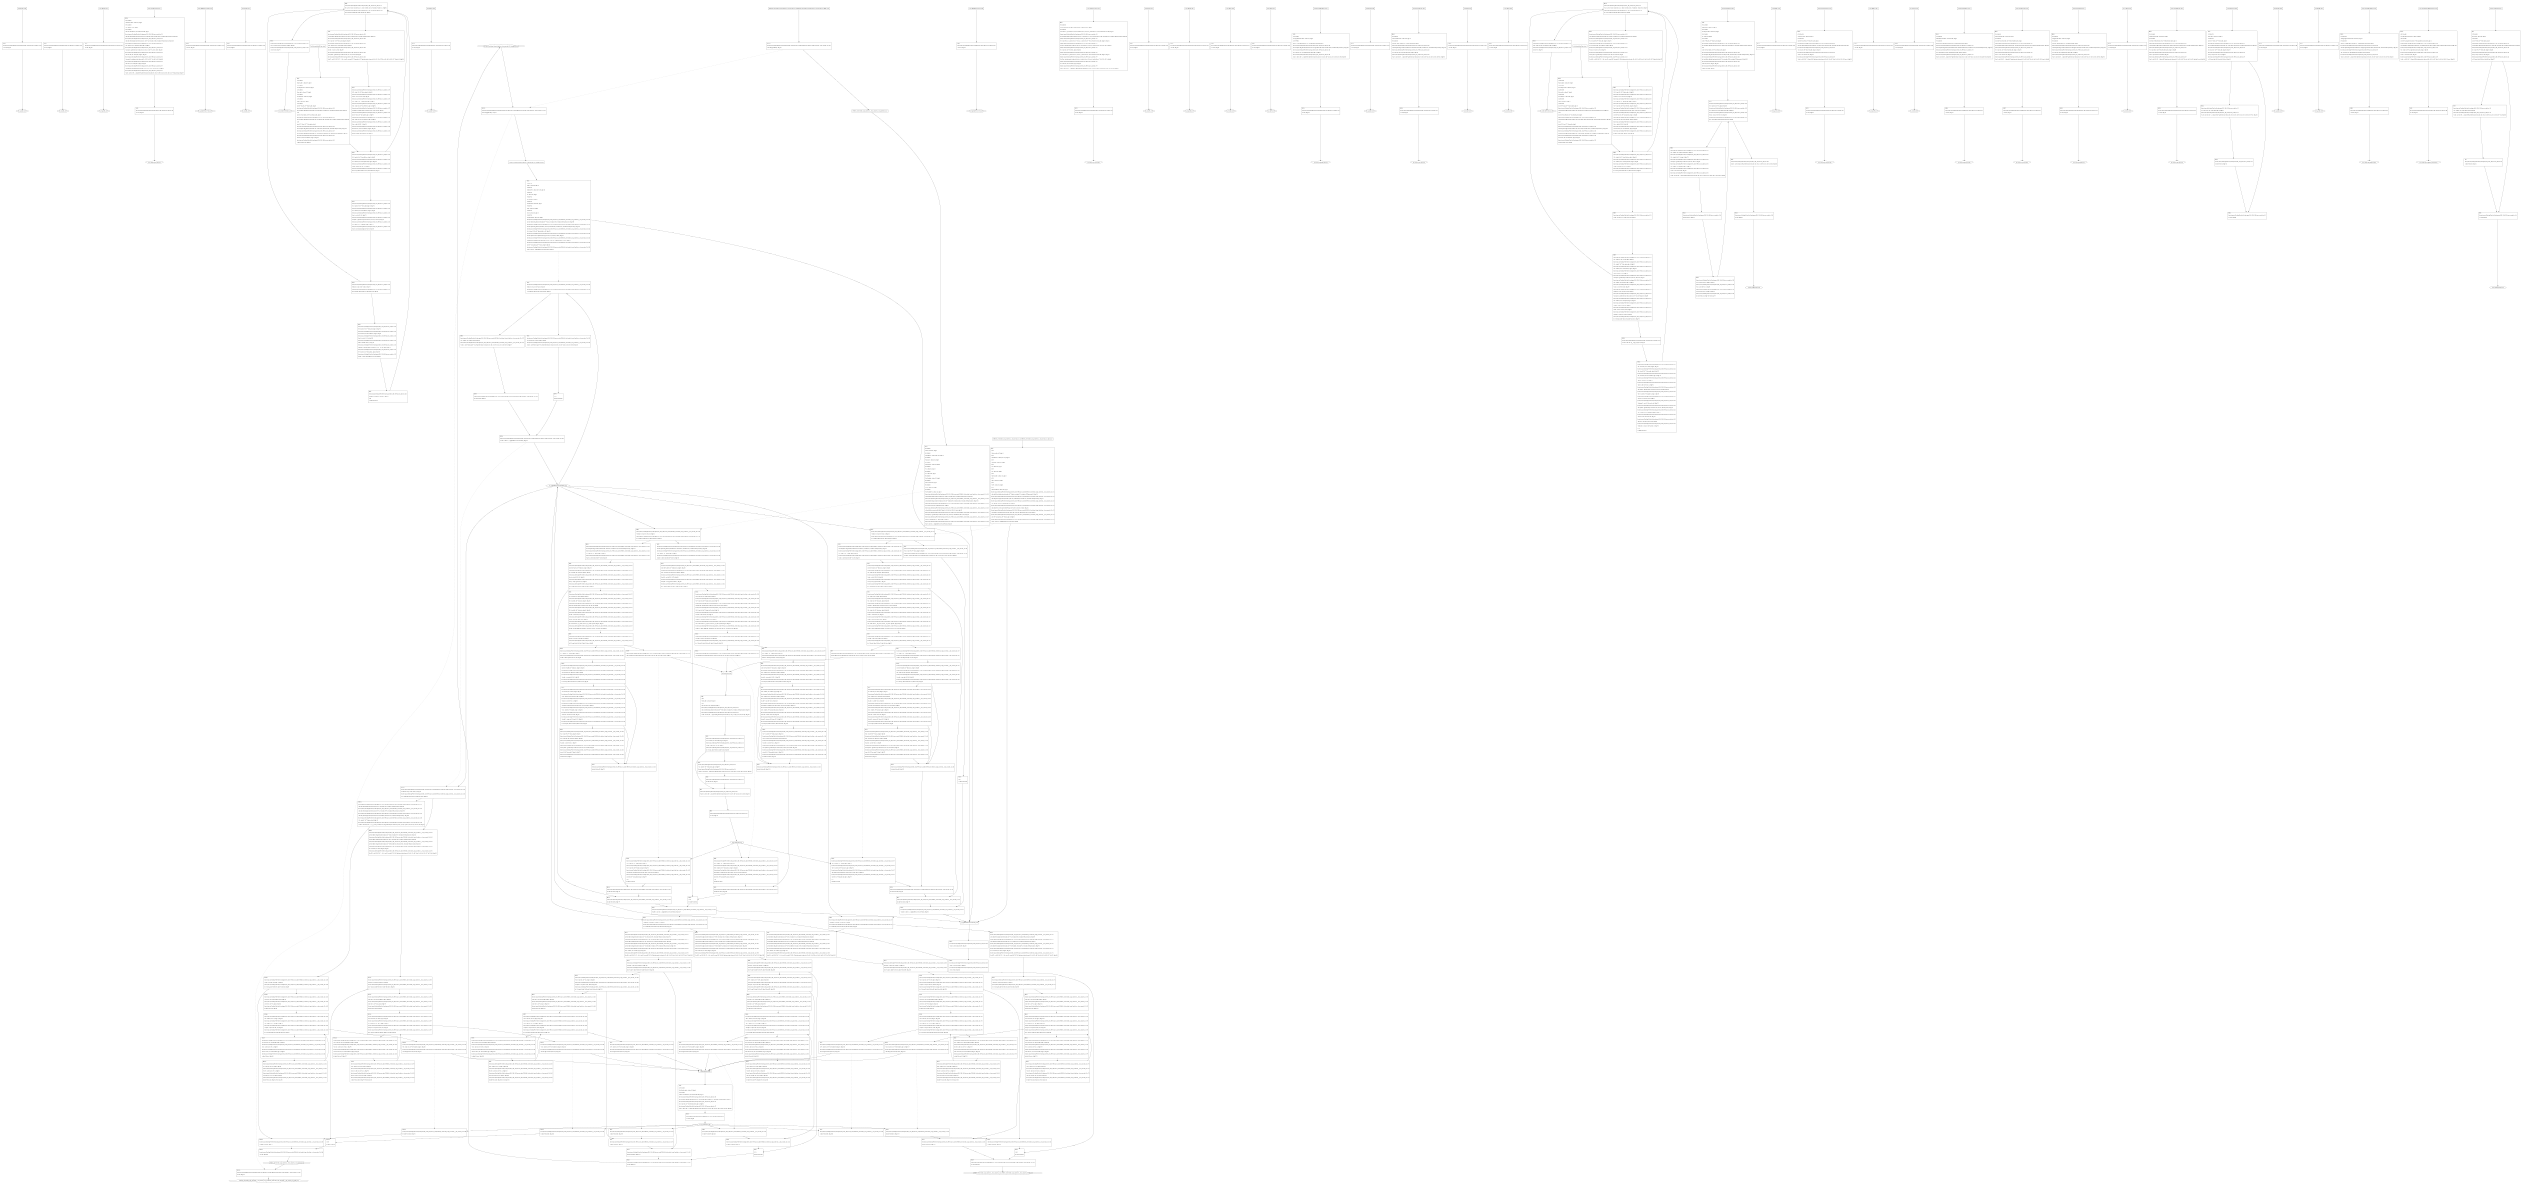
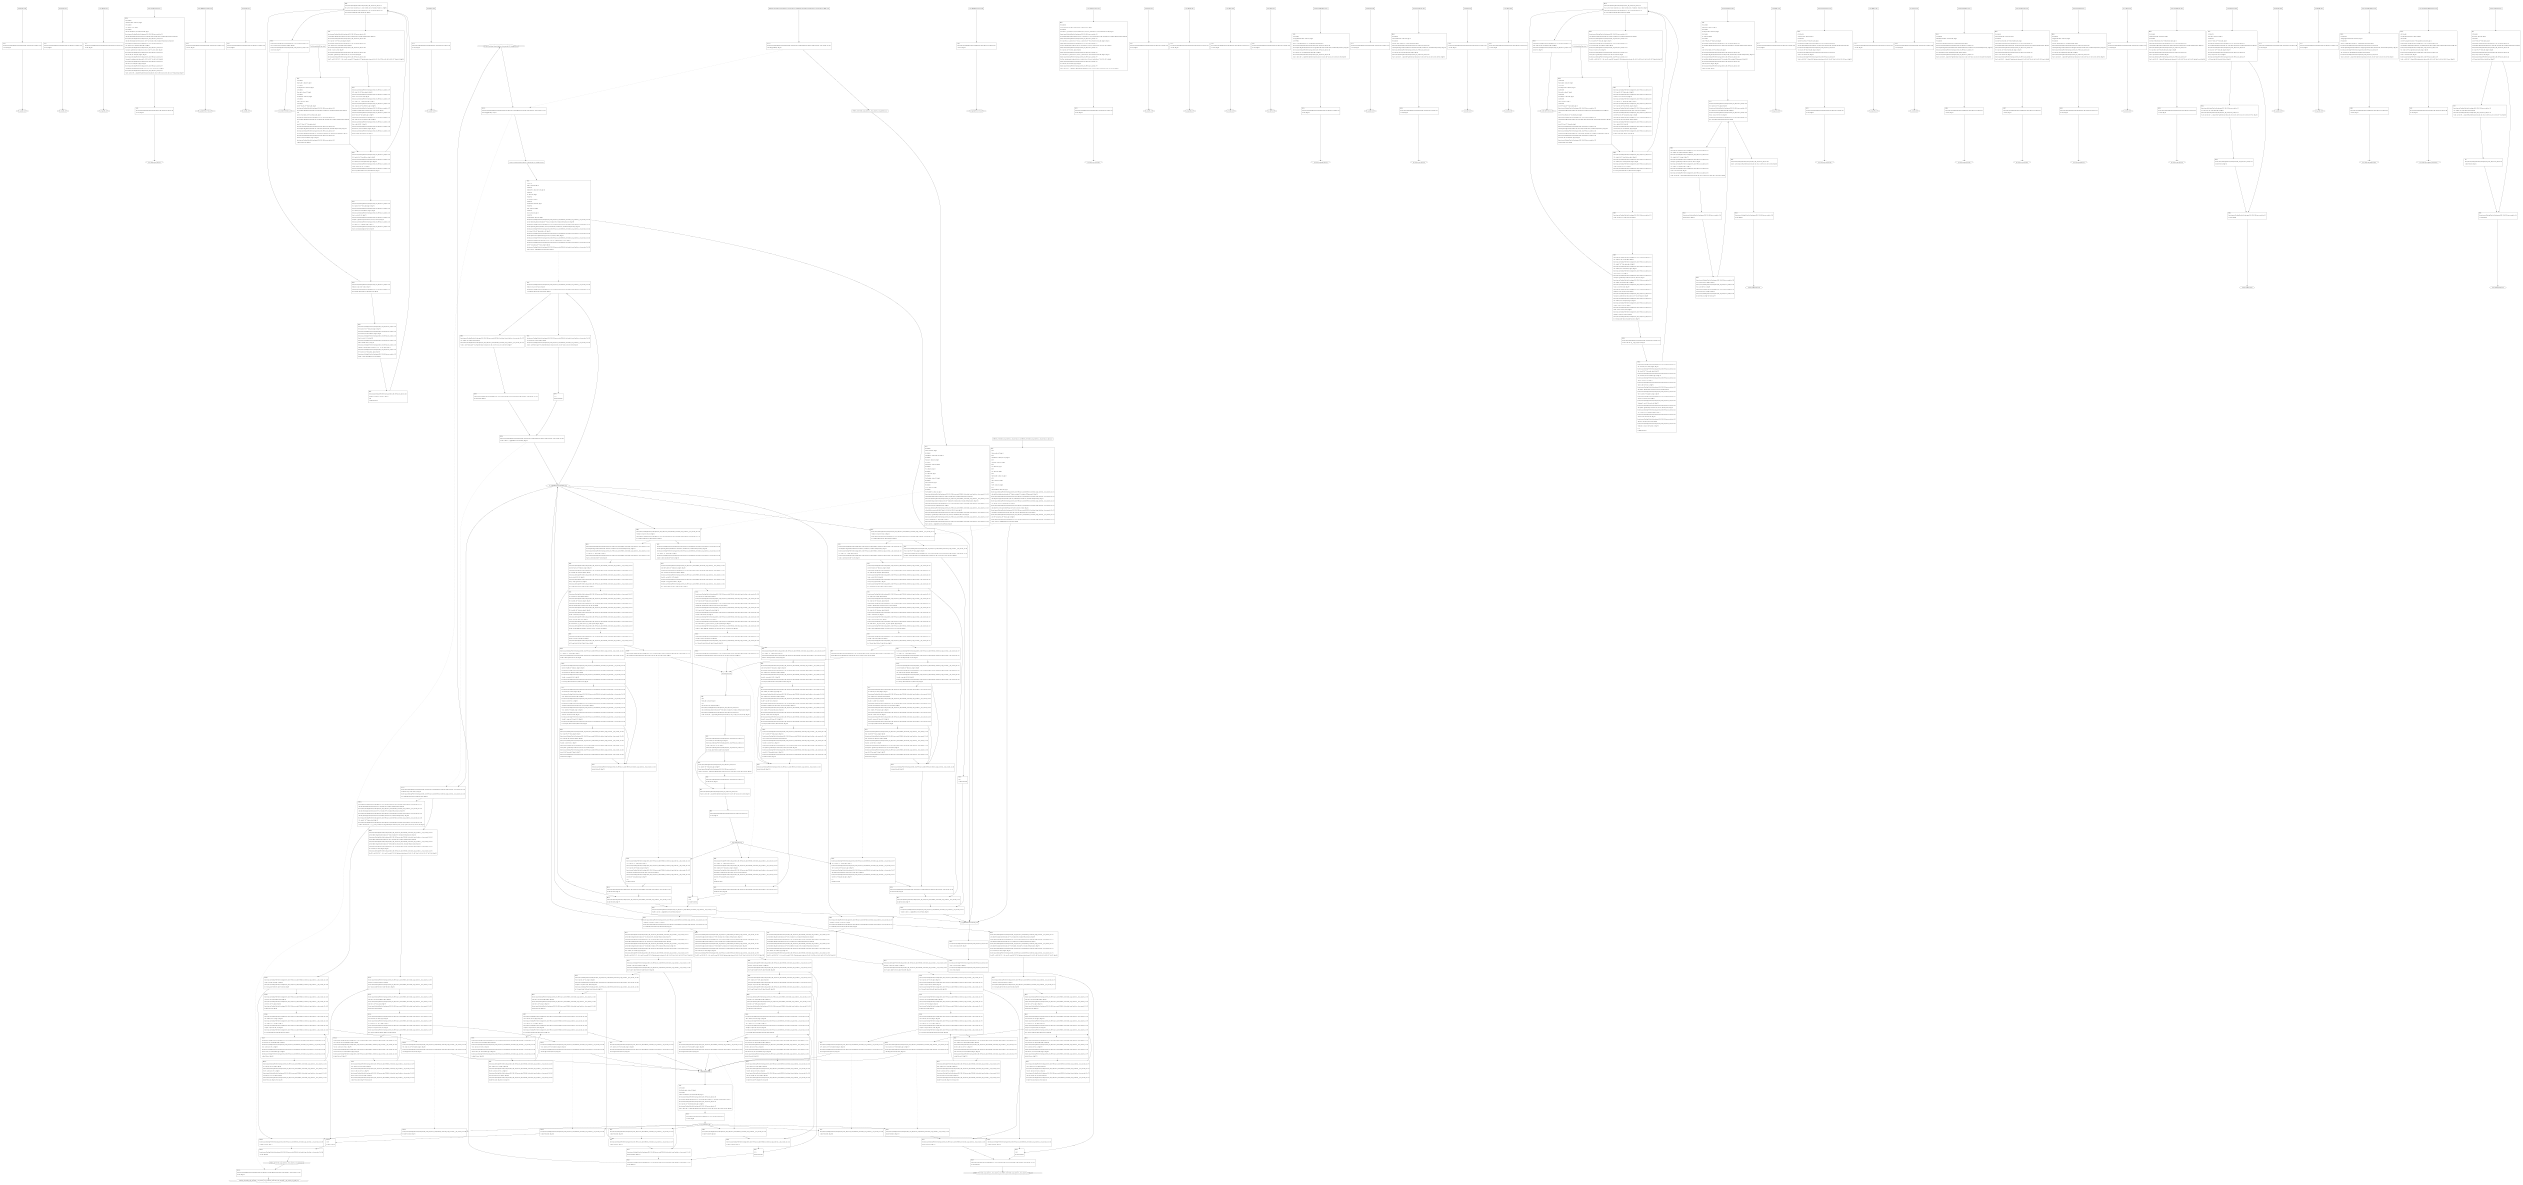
node "io_ll_bad6_start": added
node "{io_ll_printWLine_end}": added
